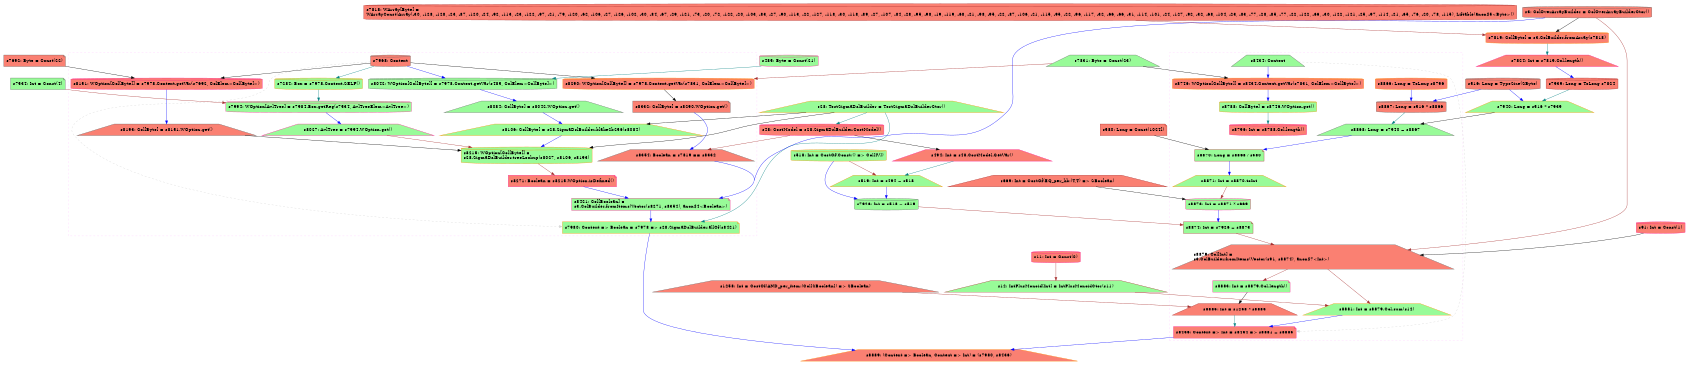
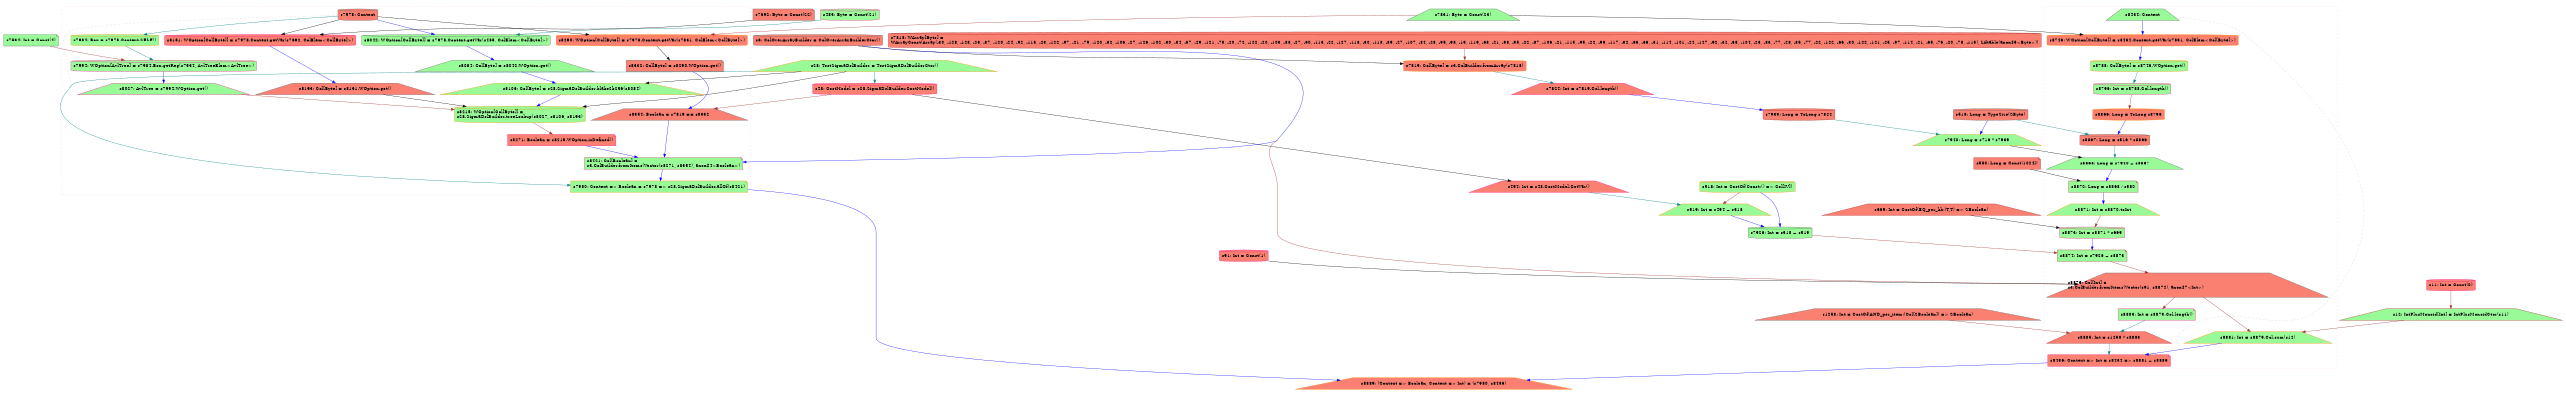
node "s7968: Context": label "s7968: Context" -> "s7978: Context"
node "s7284: Box = s7978.Context.SELF()": label "s7284: Box = s7978.Context.SELF()" -> "s7984: Box = s7978.Context.SELF()"
edge "s516: Long = TypeSize(SByte)" -> "s8867: Long = s516 * s8866": color blue -> teal
edge "s8796: Int = s8788.Col.length()" -> "s8866: Long = ToLong s8796": added
node "s7940: Long = s516 * s7939": label "s7940: Long = s516 * s7939" -> "s7940: Long = s716 * s7939"
node "s8796: Int = s8788.Col.length()": fillcolor salmon -> palegreen
edge "s8883: Int = s8879.Col.length()" -> "s8885: Int = s1258 * s8883": color black -> teal
